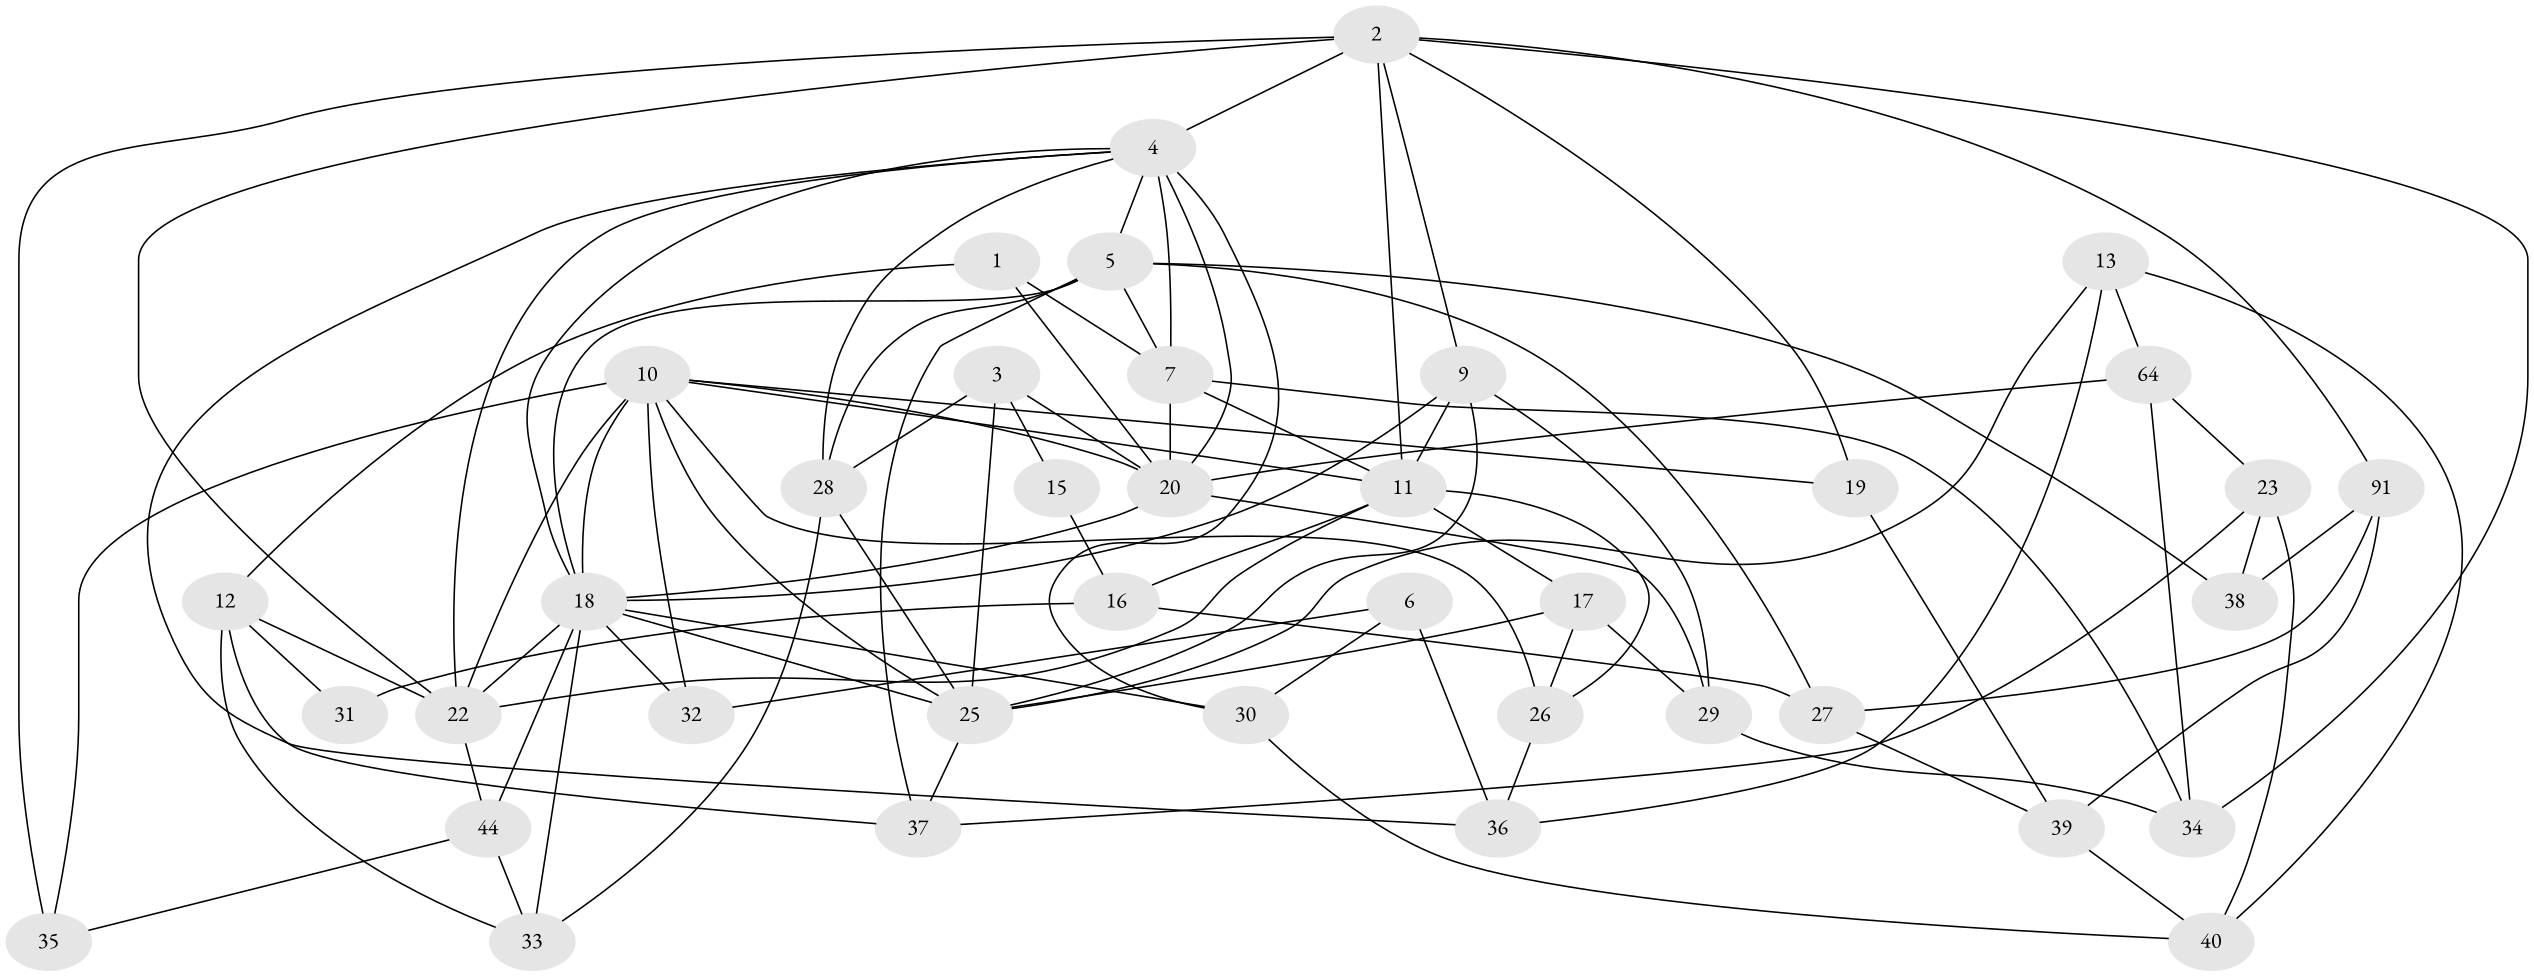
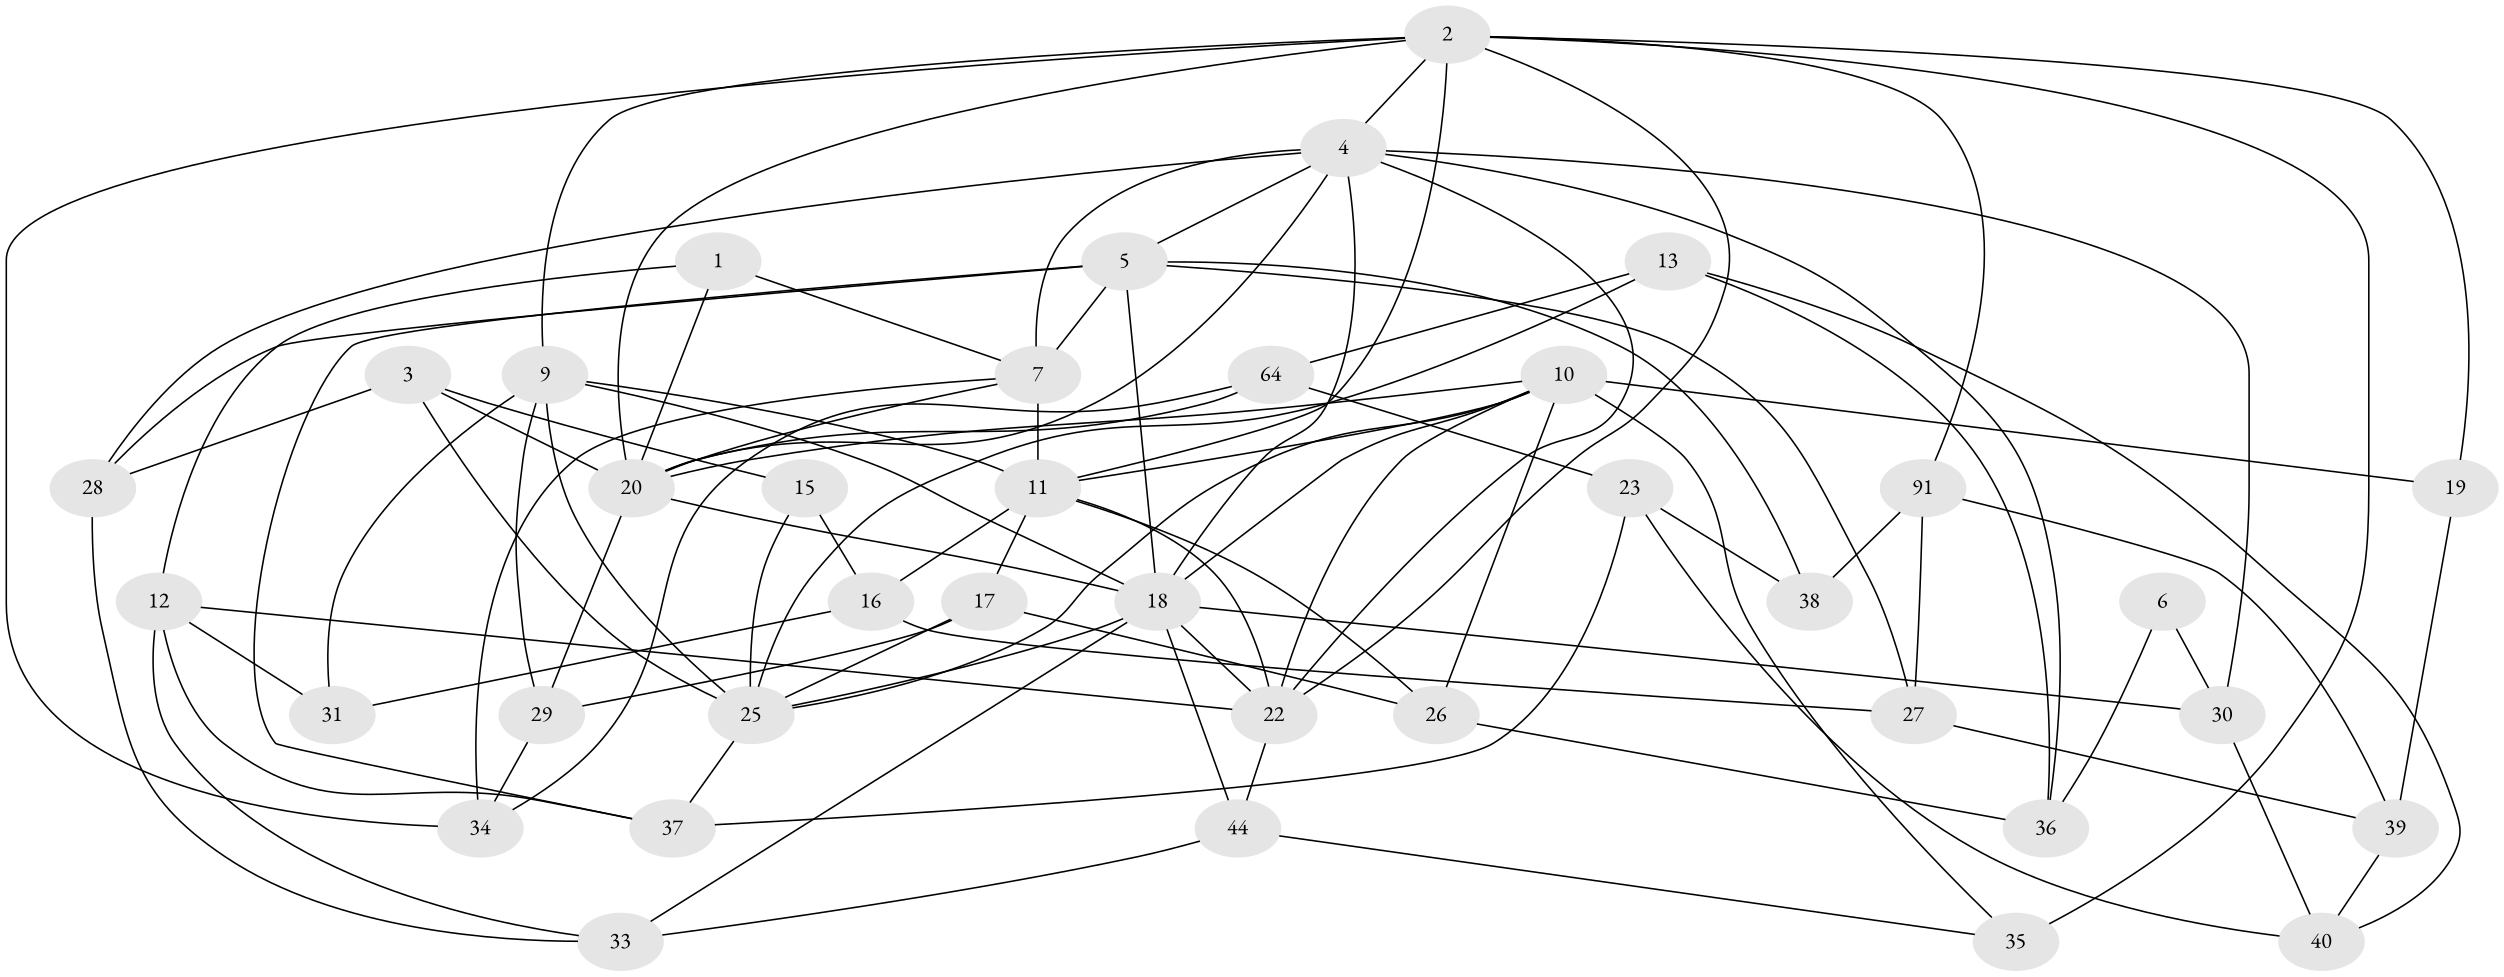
edge "2" -- "20": added
edge "9" -- "31": added
edge "28" -- "25": now "15" -- "25"
node "32": removed
